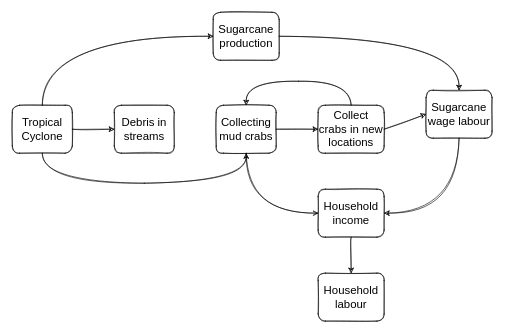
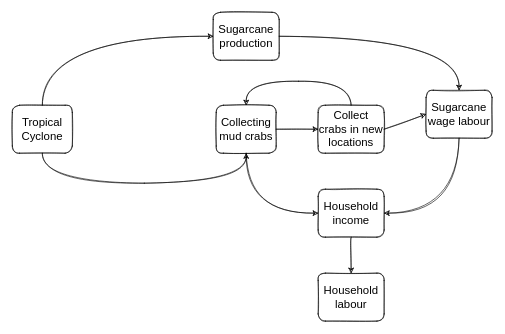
edge "Tropical Cyclone" -> "Debris in streams": removed
node "Debris in streams": removed
edge "Collecting mud crabs" -> "Household income": arrowhead open -> classic
